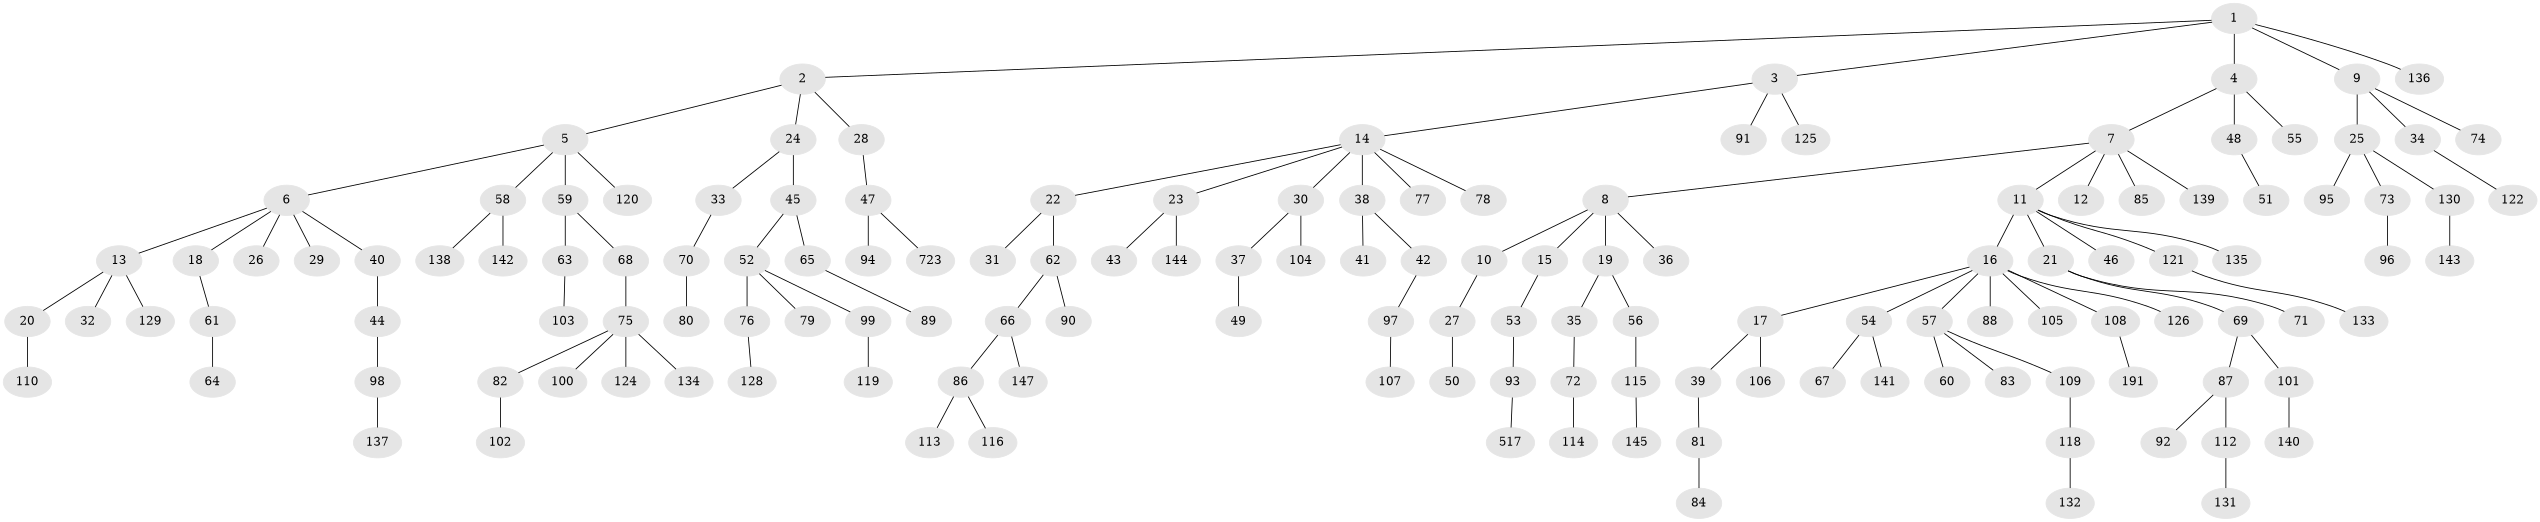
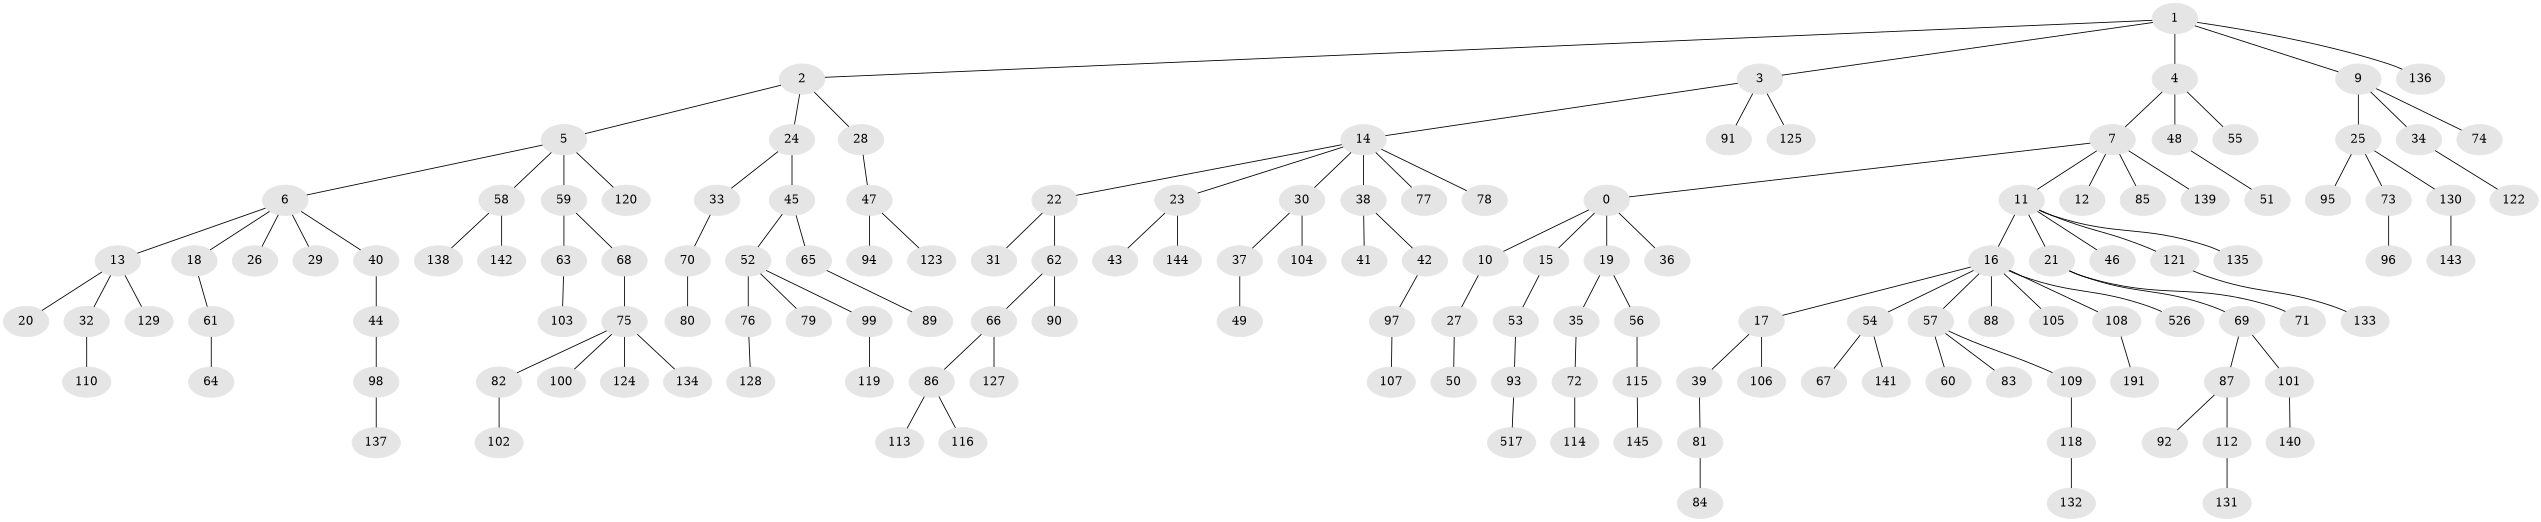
node "8": label "8" -> "0"
node "723": label "723" -> "123"
node "126": label "126" -> "526"
edge "20" -- "110": now "32" -- "110"
node "147": label "147" -> "127"
